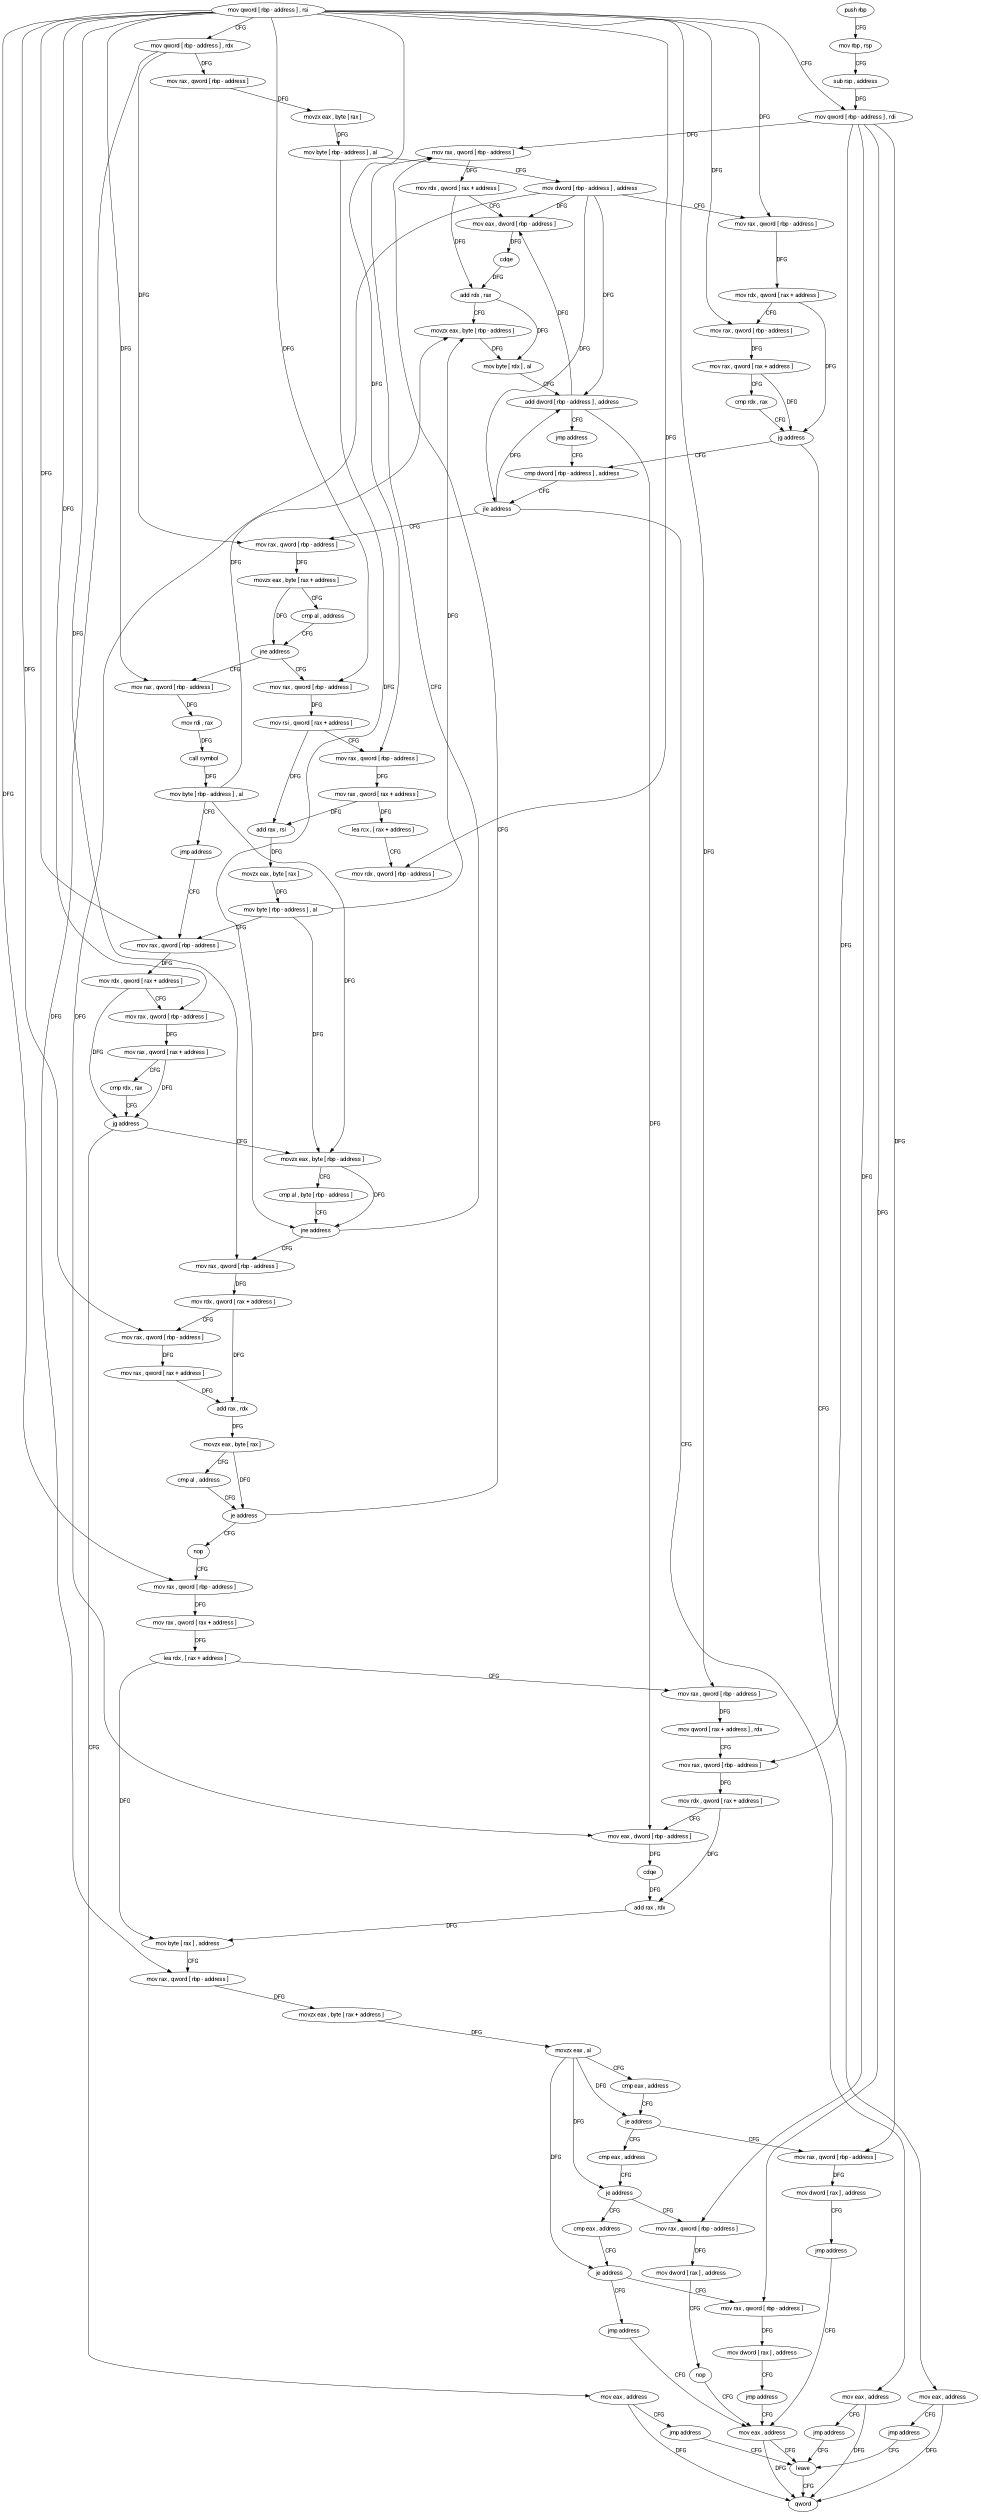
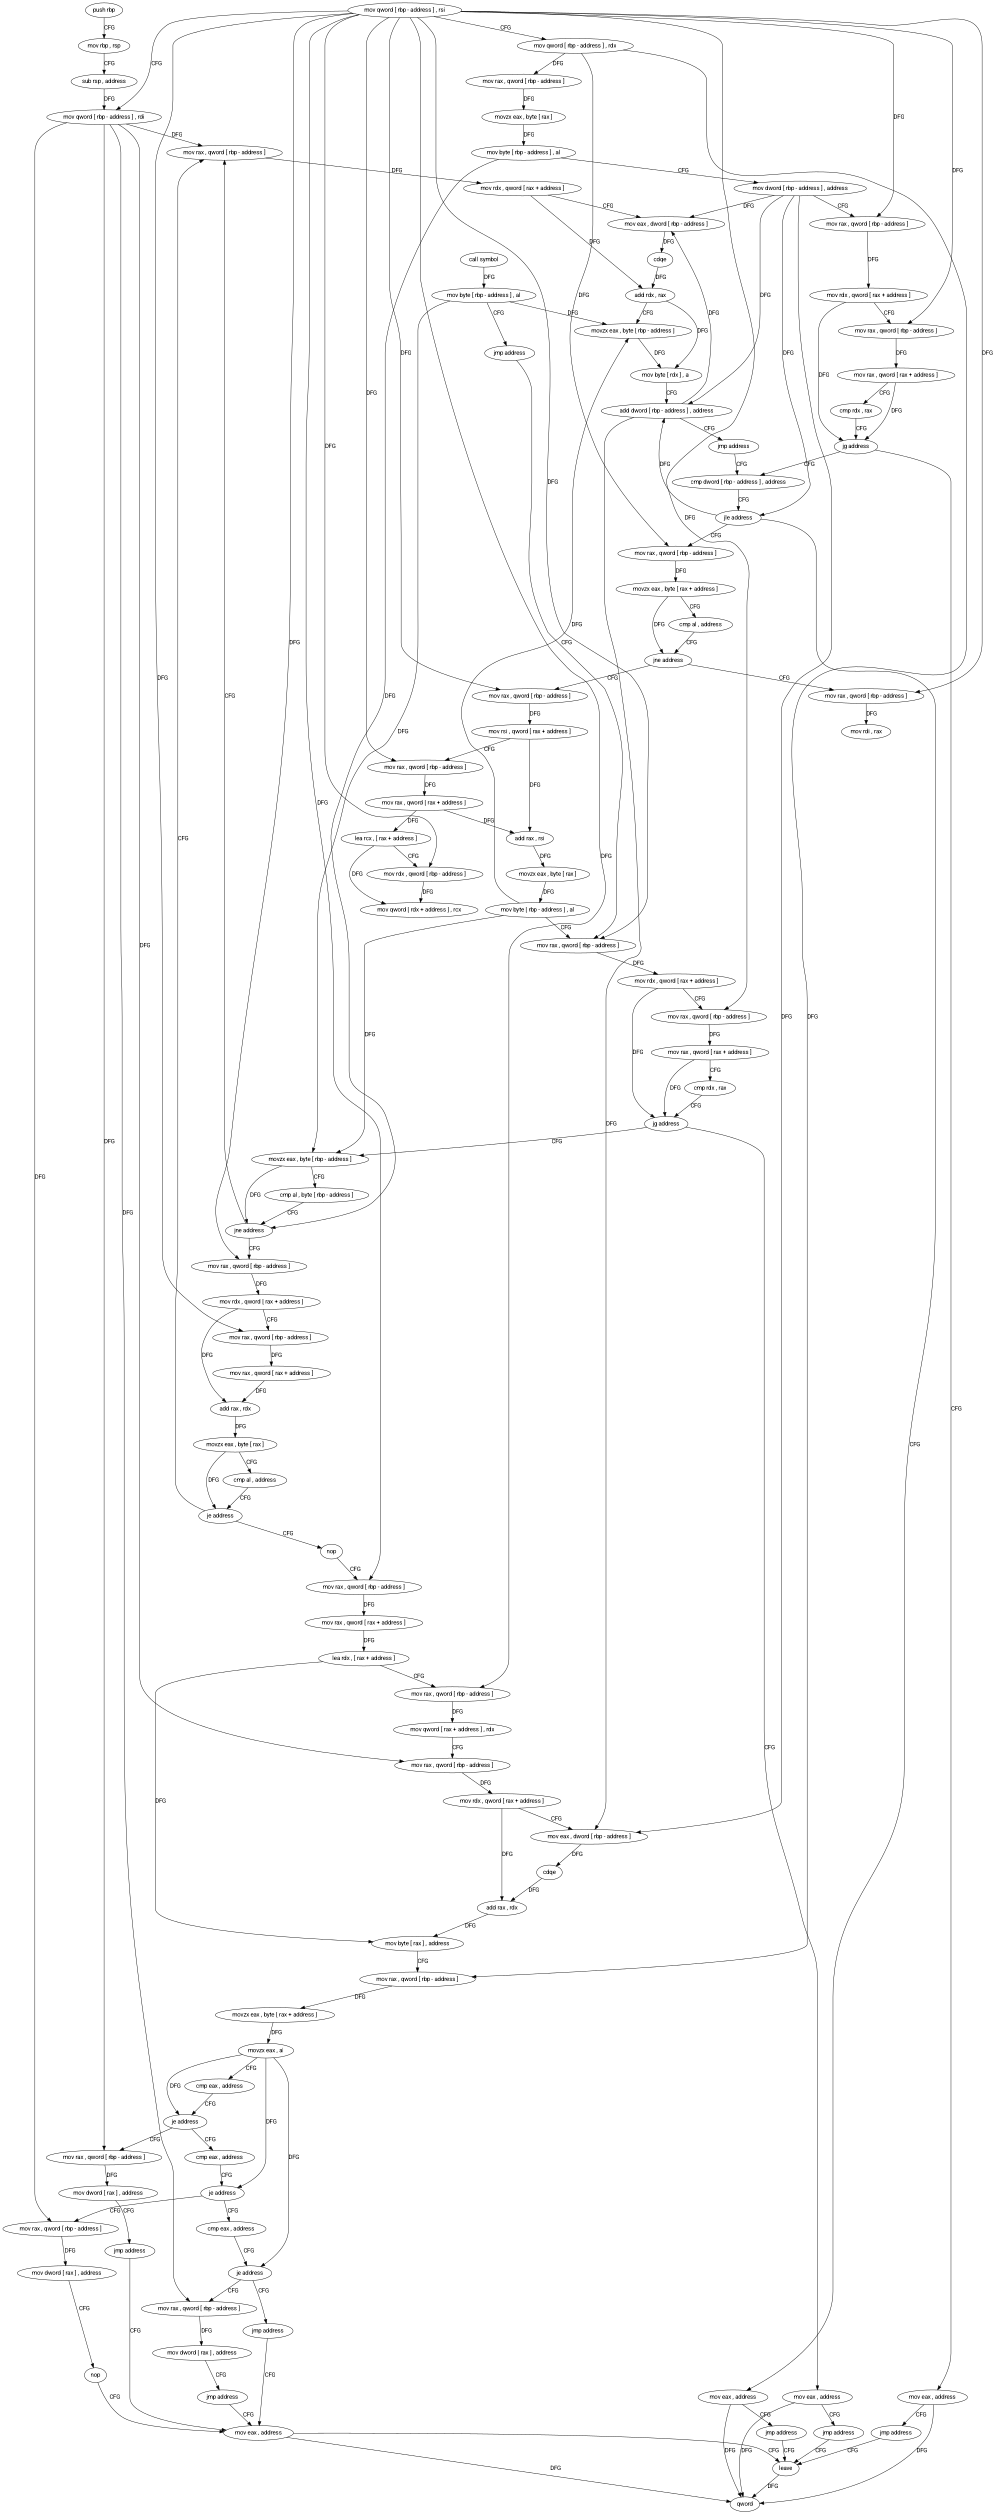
edge "mov rdi , rax" -> "call symbol": removed, label "DFG"
node "mov qword [ rdx + address ] , rcx": added
edge "leave" -> "qword": label "CFG" -> "DFG"
